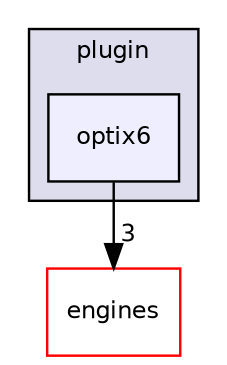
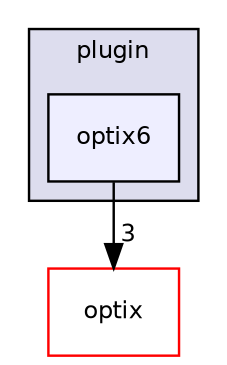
node "engines": label "engines" -> "optix"
